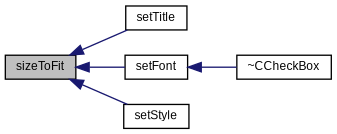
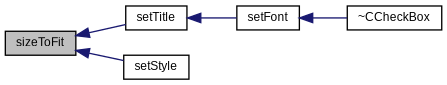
edge "setFont" -> "sizeToFit": now "setFont" -> "setTitle"
